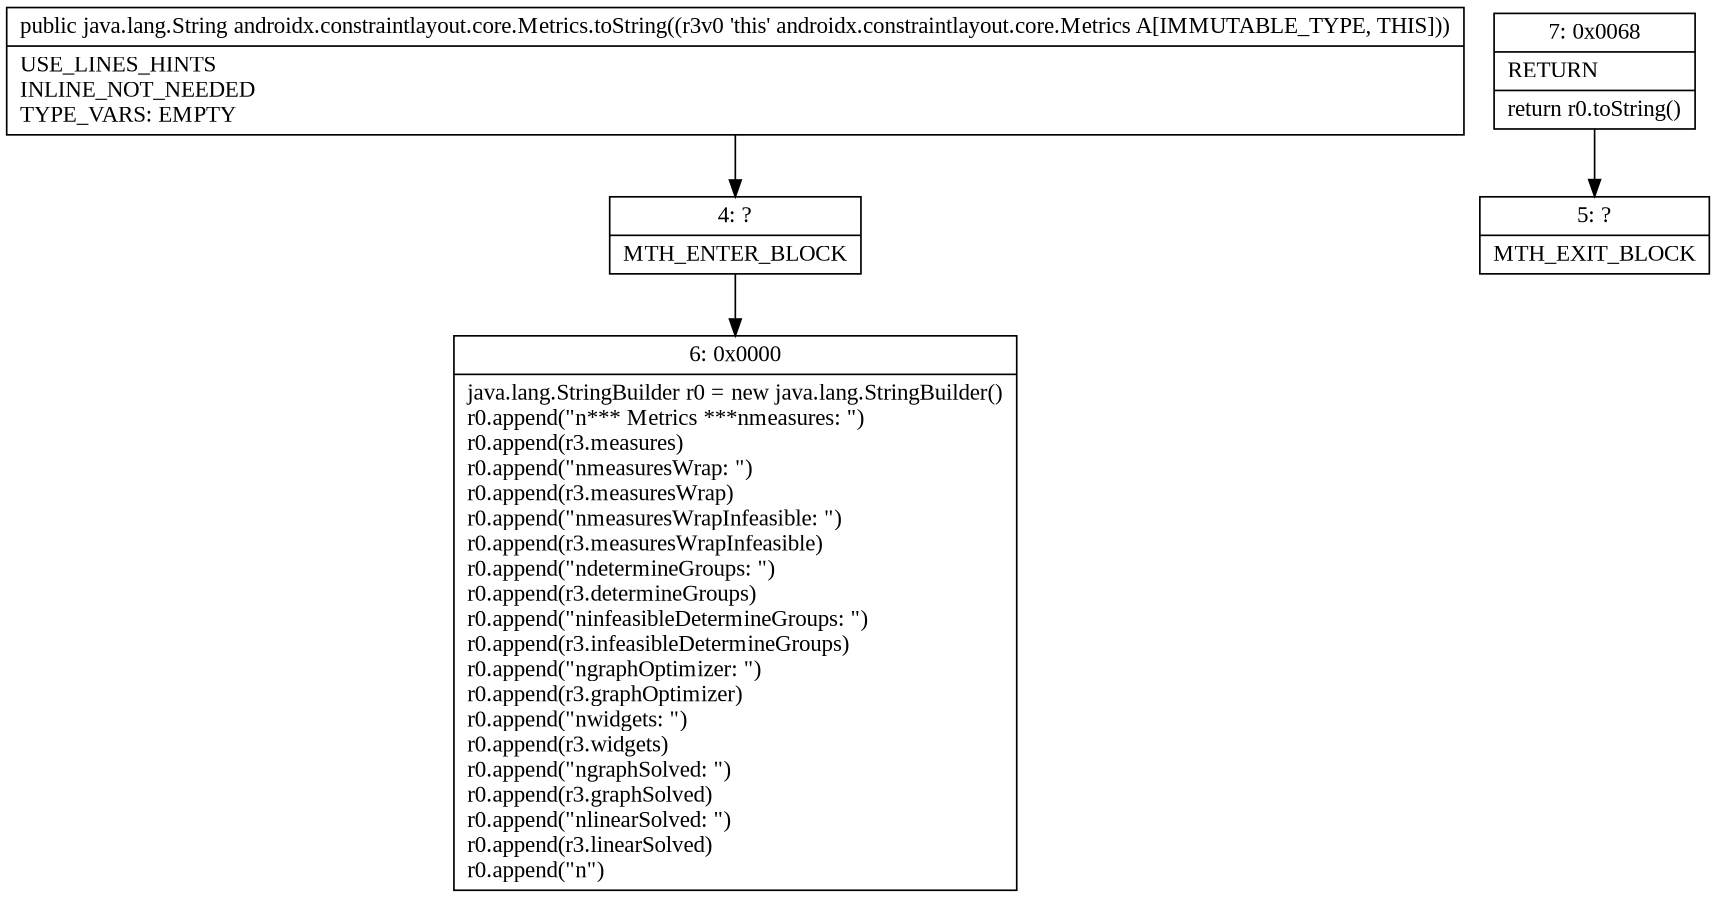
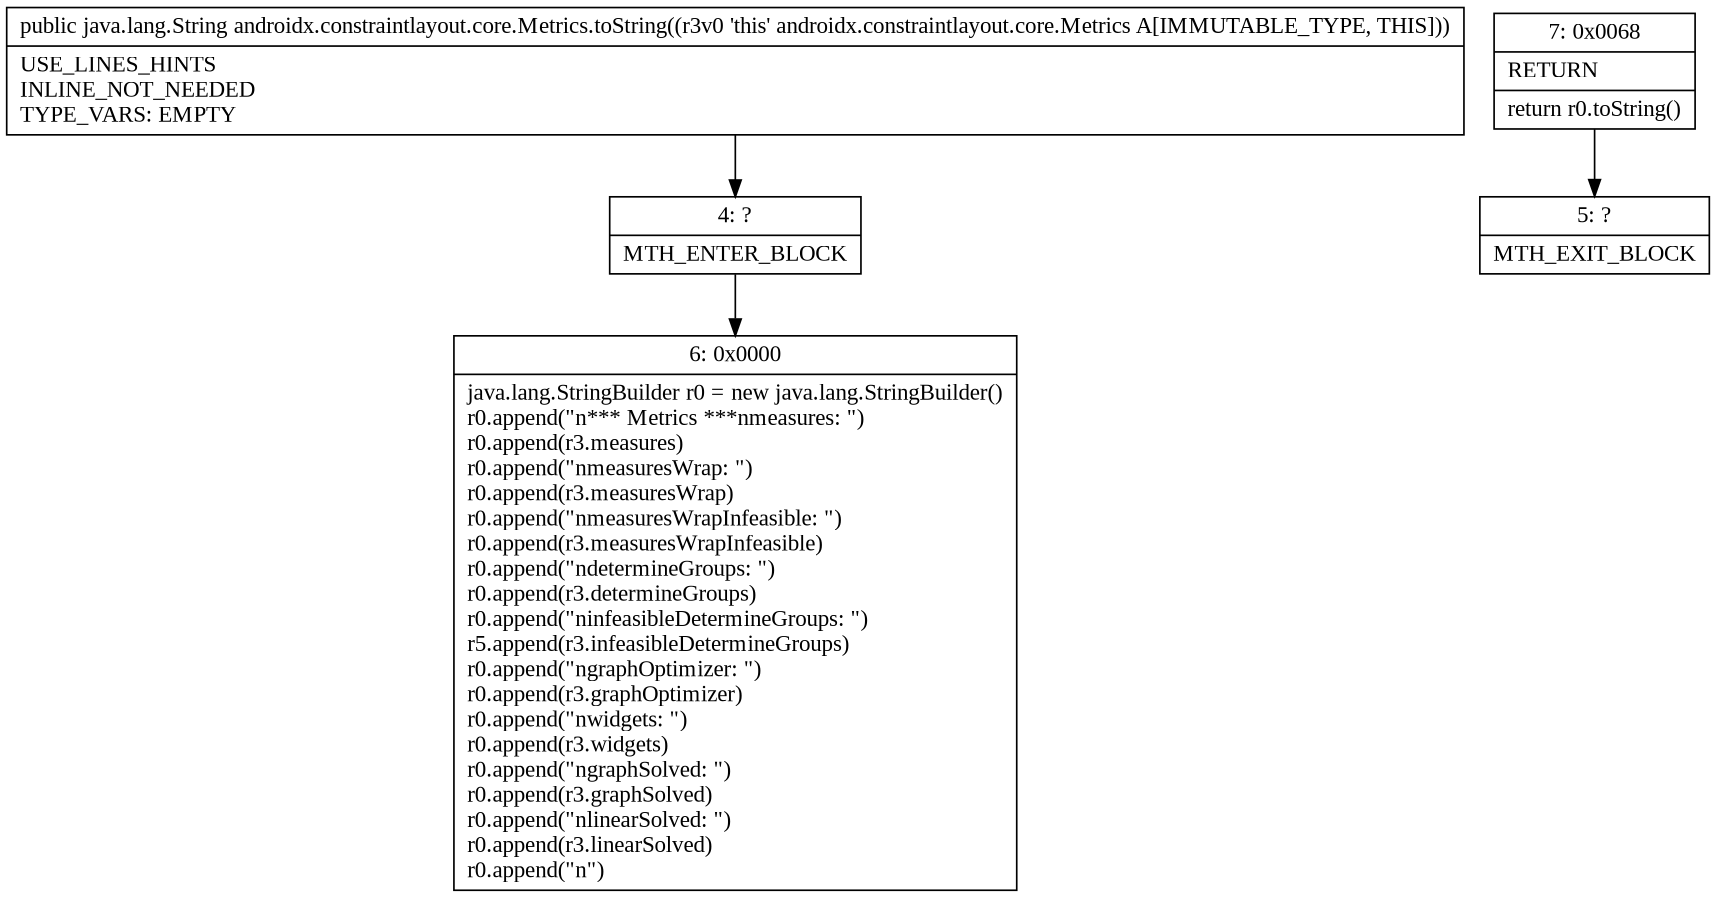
node "6: 0x0000": text "r0.append(r3.infeasibleDetermineGroups)" -> "r5.append(r3.infeasibleDetermineGroups)"
